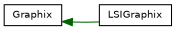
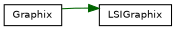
edge "LSIGraphix" -> "Graphix": reversed
